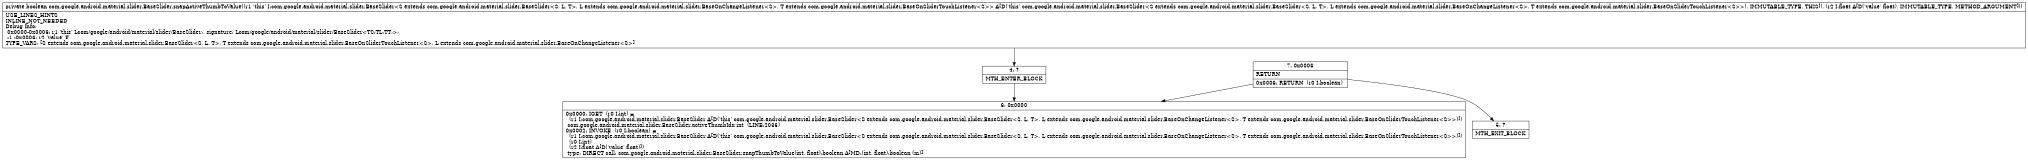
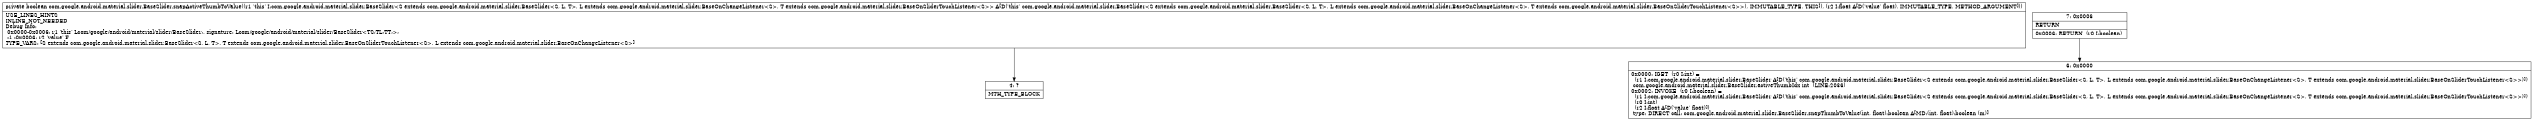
node "4: ?": text "MTH_ENTER_BLOCK" -> "MTH_TYPE_BLOCK"
edge "4: ?" -> "6: 0x0000": removed
node "5: ?": removed
